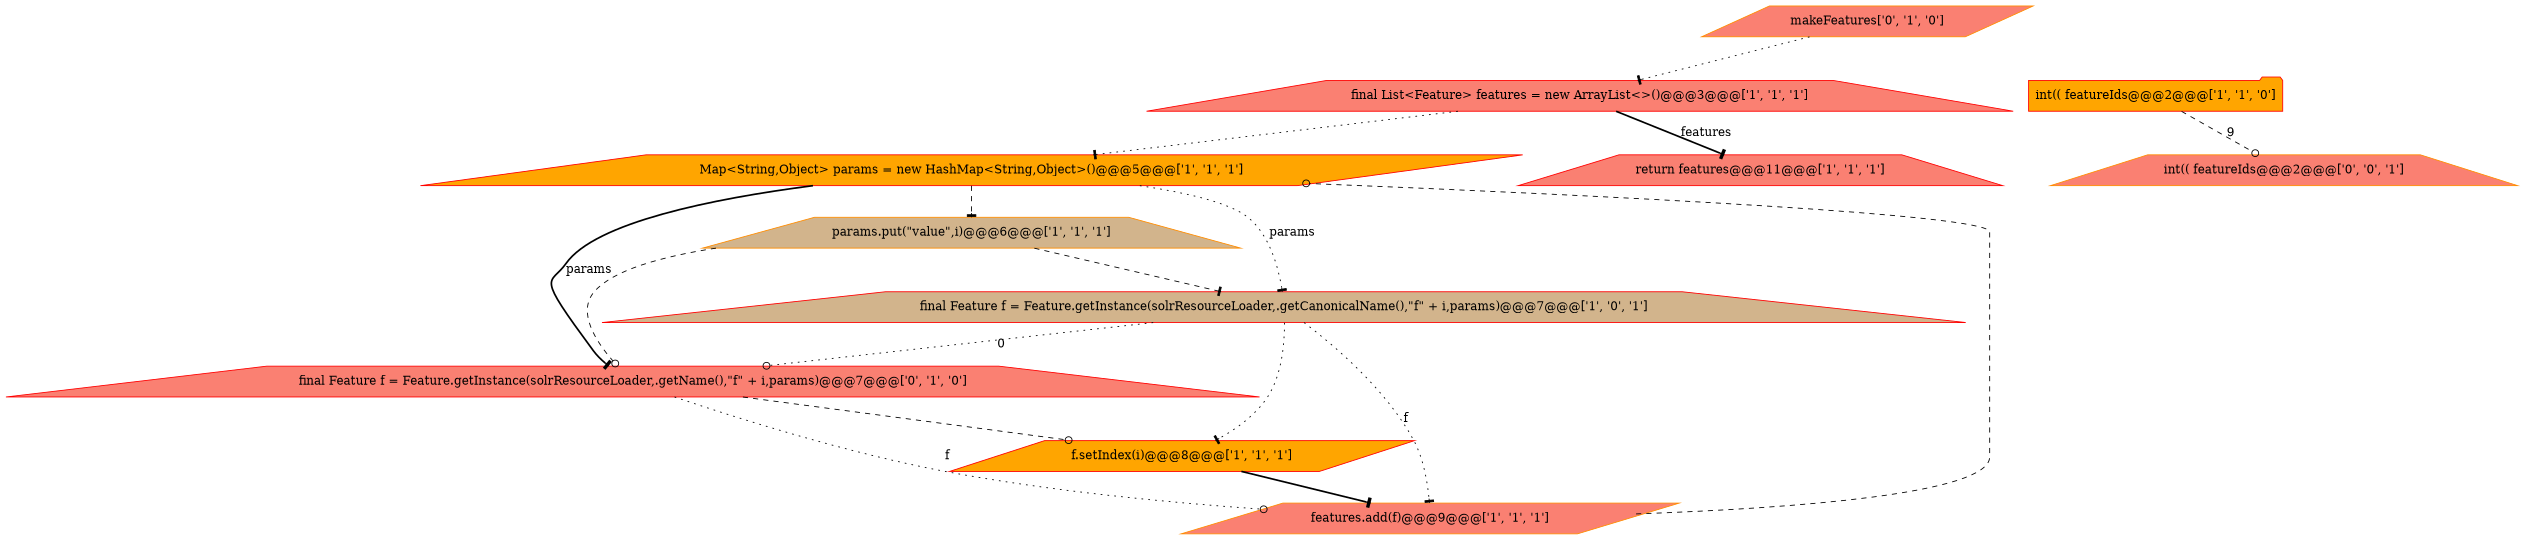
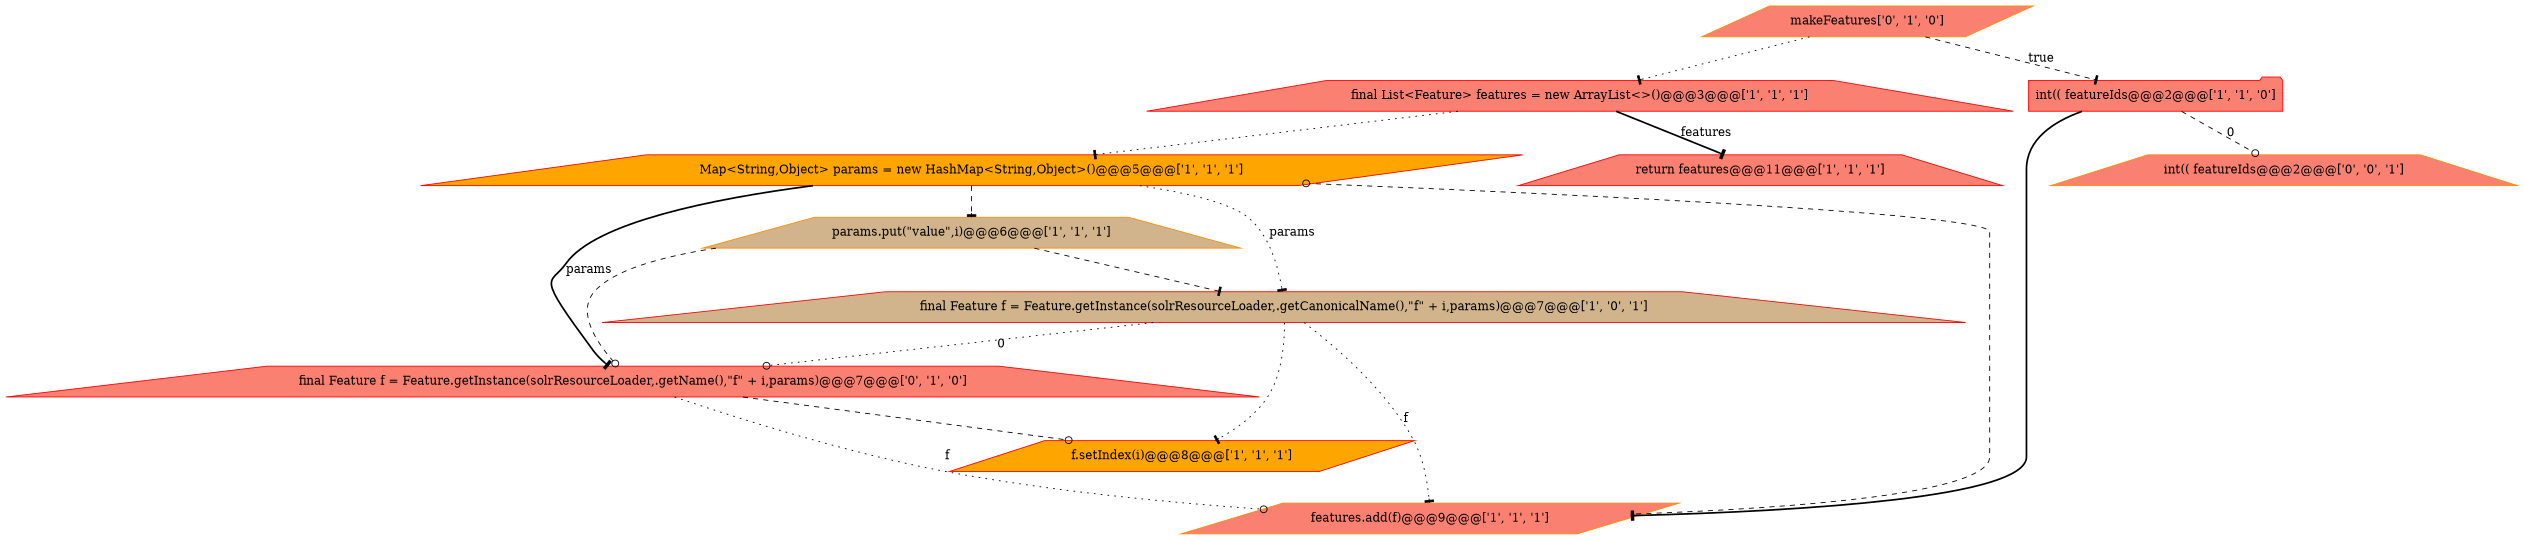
edge "makeFeatures['0', '1', '0']" -> "int(( featureIds@@@2@@@['1', '1', '0']": added, label "true"
node "int(( featureIds@@@2@@@['1', '1', '0']": fillcolor orange -> salmon
edge "int(( featureIds@@@2@@@['1', '1', '0']" -> "int(( featureIds@@@2@@@['0', '0', '1']": label "9" -> "0"
edge "f.setIndex(i)@@@8@@@['1', '1', '1']" -> "features.add(f)@@@9@@@['1', '1', '1']": now "int(( featureIds@@@2@@@['1', '1', '0']" -> "features.add(f)@@@9@@@['1', '1', '1']"
